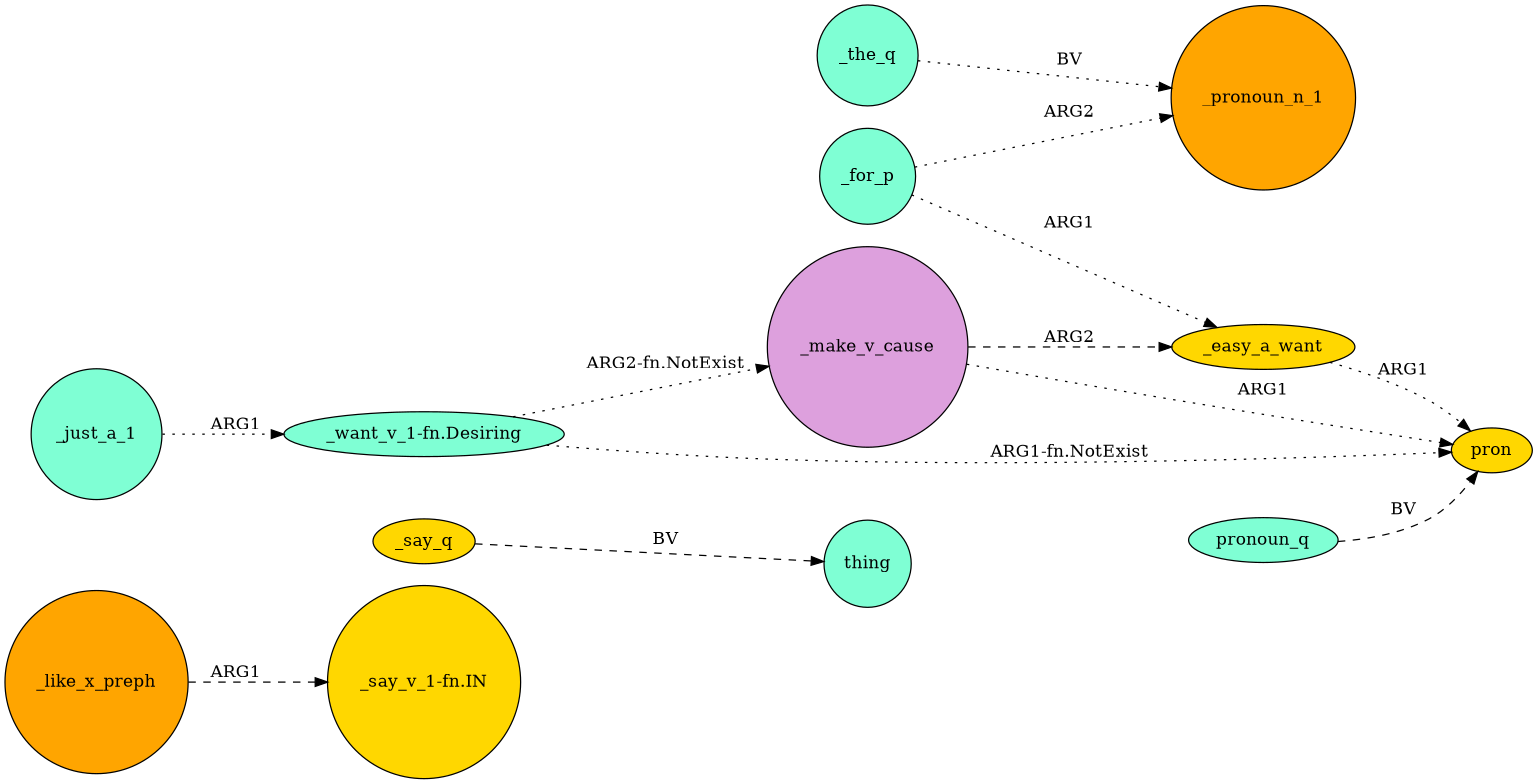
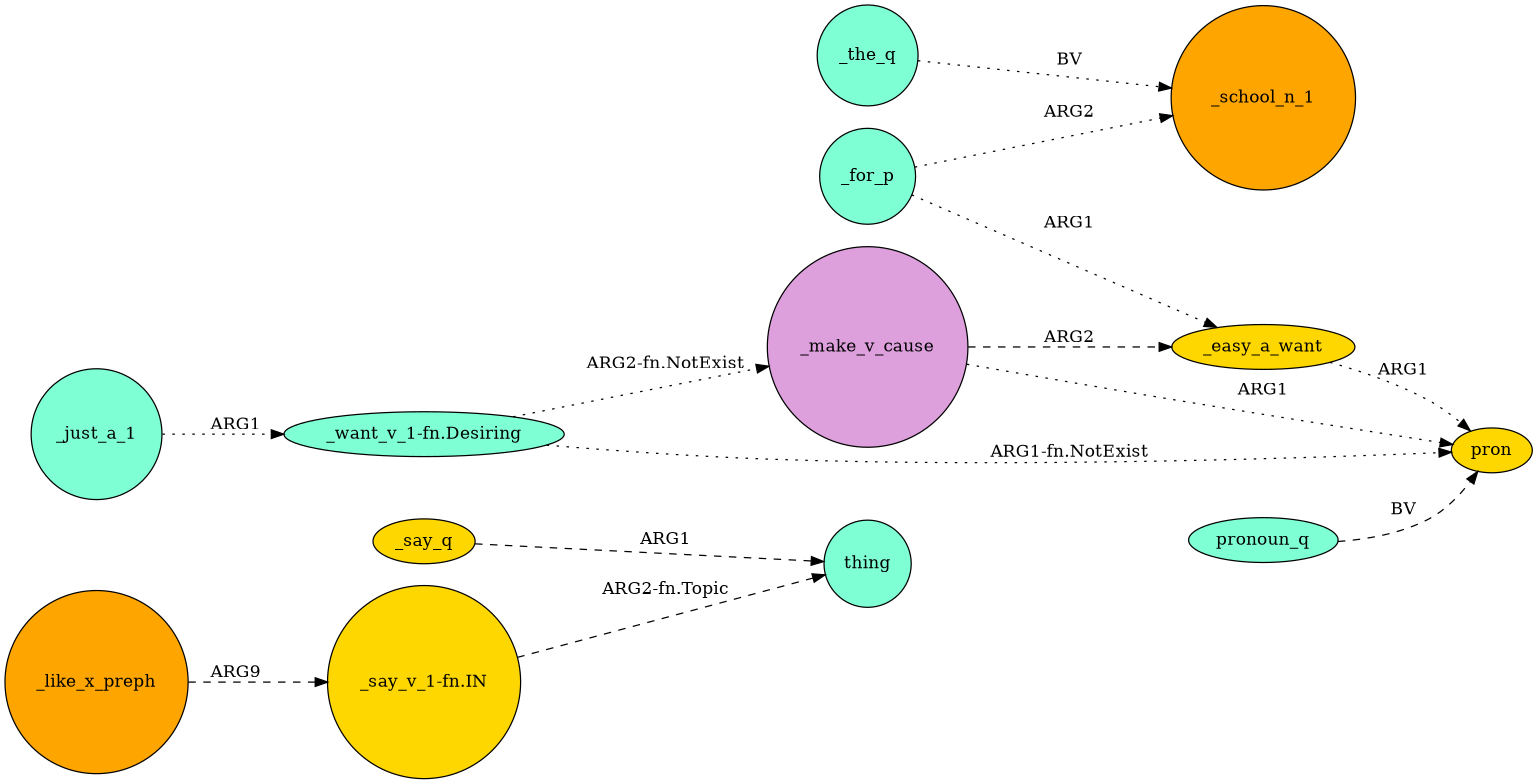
node "_pronoun_n_1": label "_pronoun_n_1" -> "_school_n_1"
edge "_say_q" -> "thing": label "BV" -> "ARG1"
edge "_say_v_1-fn.IN" -> "thing": added, label "ARG2-fn.Topic"
edge "_like_x_preph" -> "_say_v_1-fn.IN": label "ARG1" -> "ARG9"
